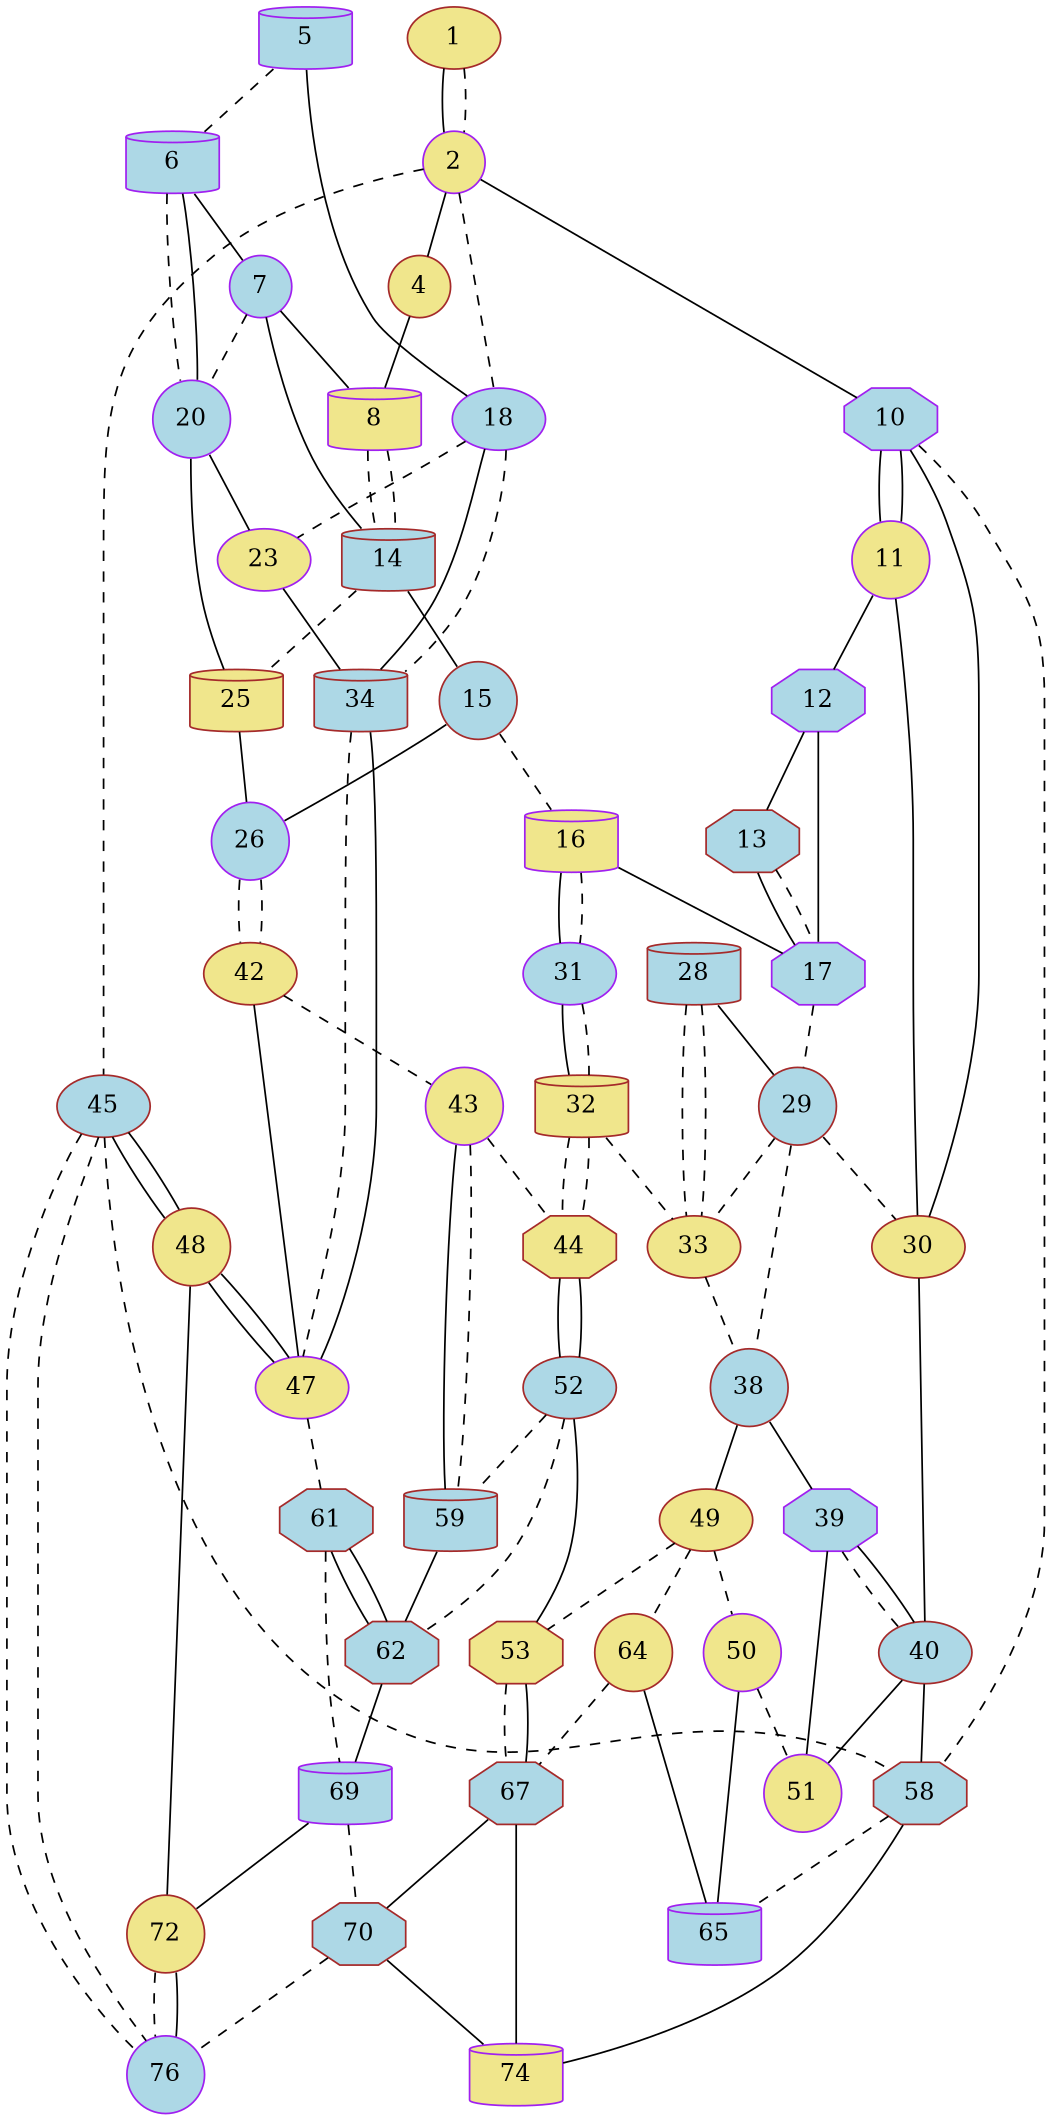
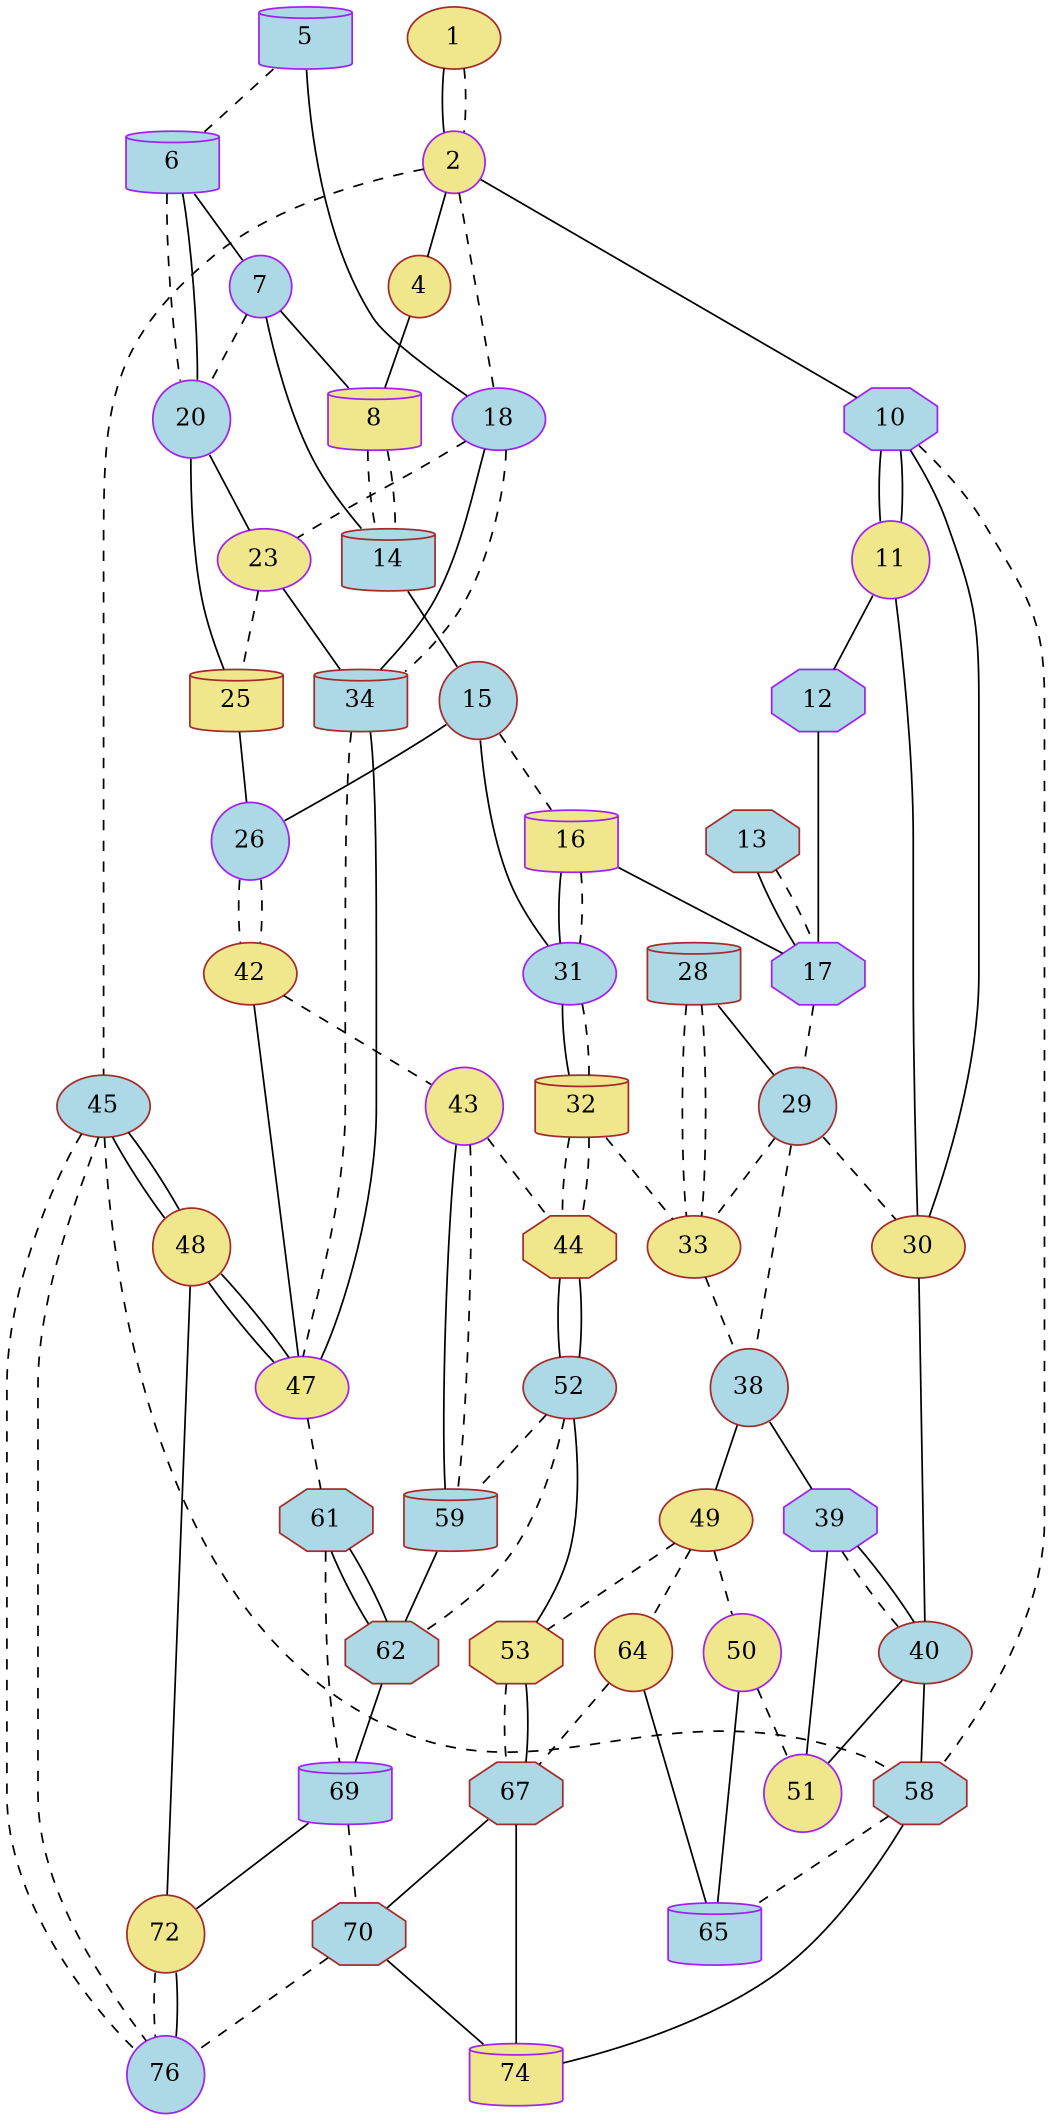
edge "14" -- "25": now "23" -- "25"
edge "12" -- "13": removed
edge "15" -- "31": added
